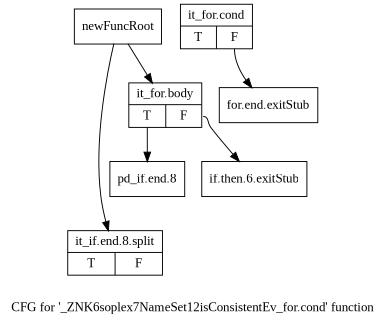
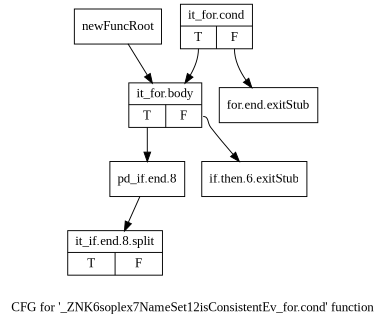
edge "it_for.cond" -> "it_for.body": added
edge "newFuncRoot" -> "it_if.end.8.split": now "pd_if.end.8" -> "it_if.end.8.split"
